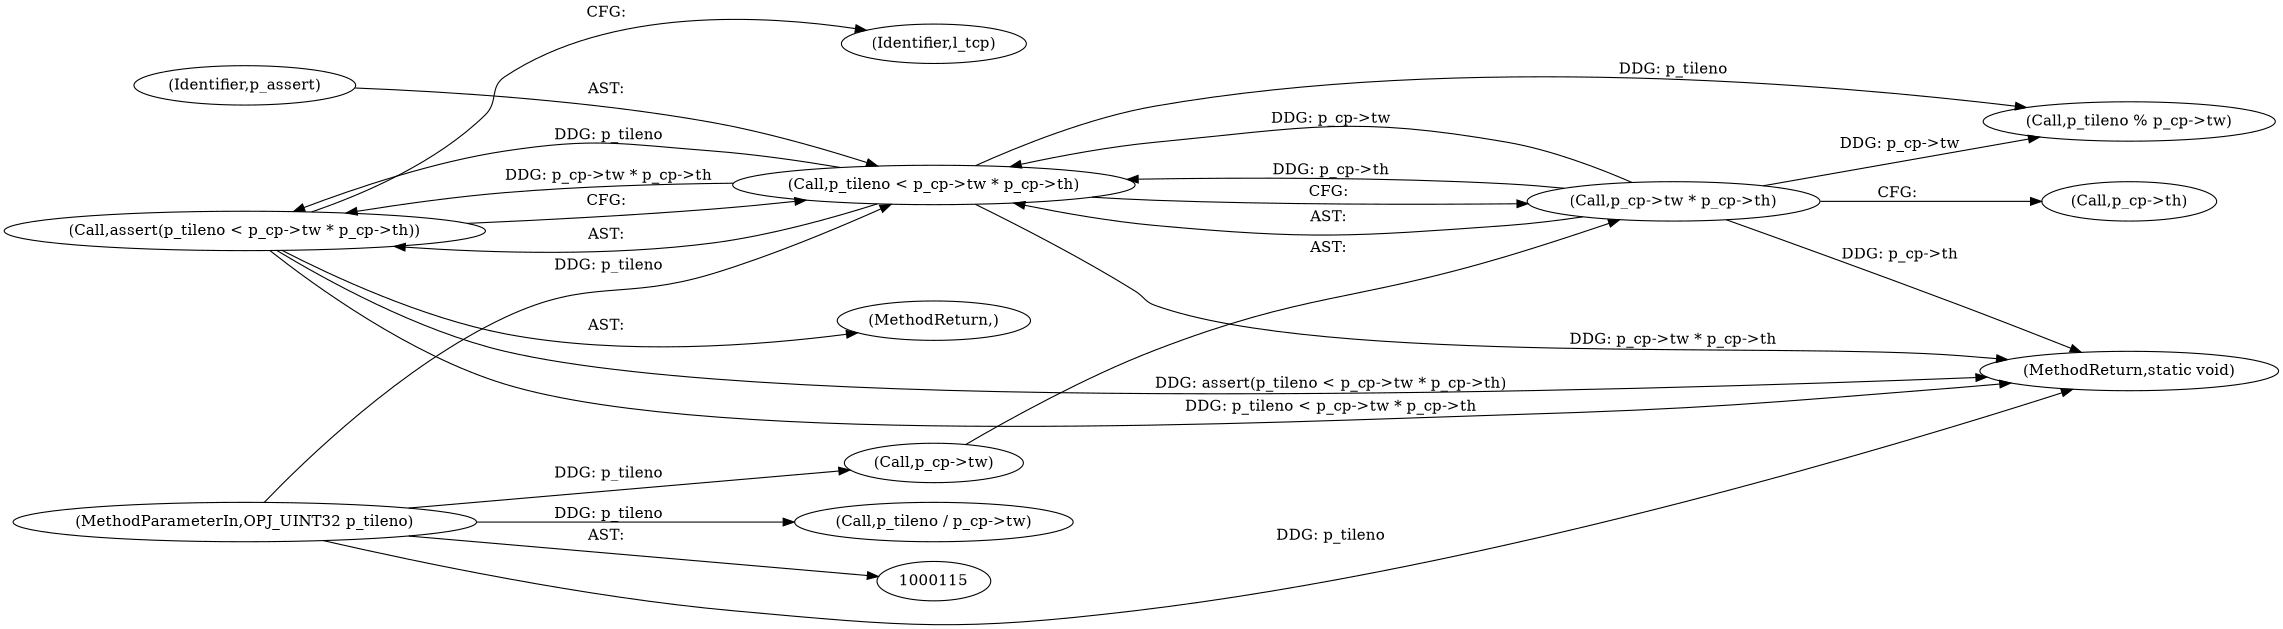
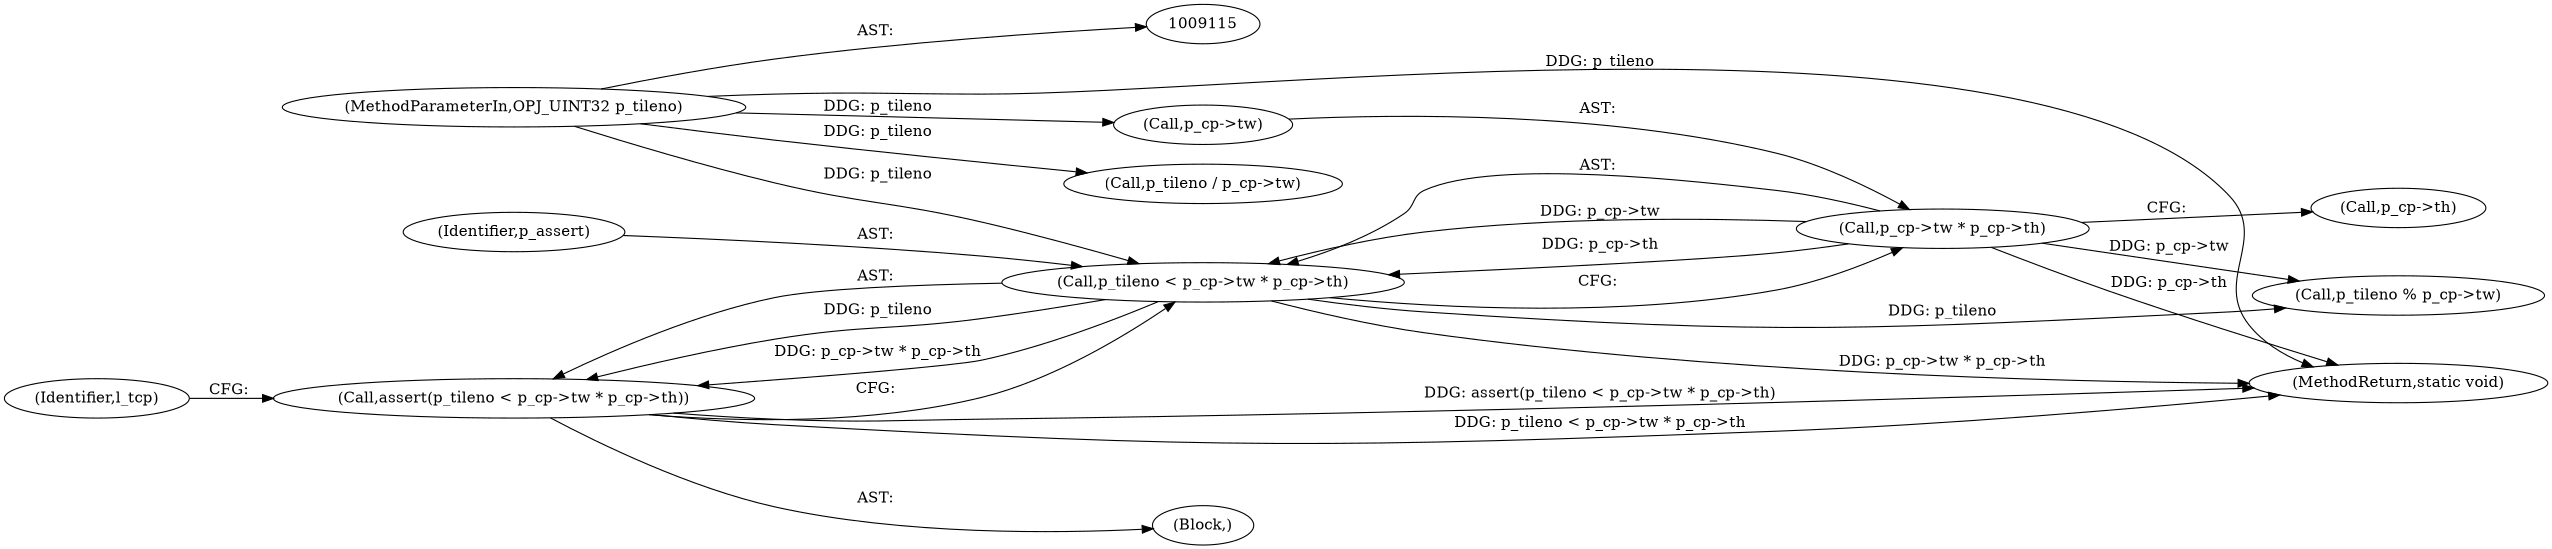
edge "(Call,assert(p_tileno < p_cp->tw * p_cp->th))" -> "(Identifier,l_tcp)": reversed
node "(MethodReturn,)": label "(MethodReturn,)" -> "(Block,)"
node "1000115": label "1000115" -> "1009115"
